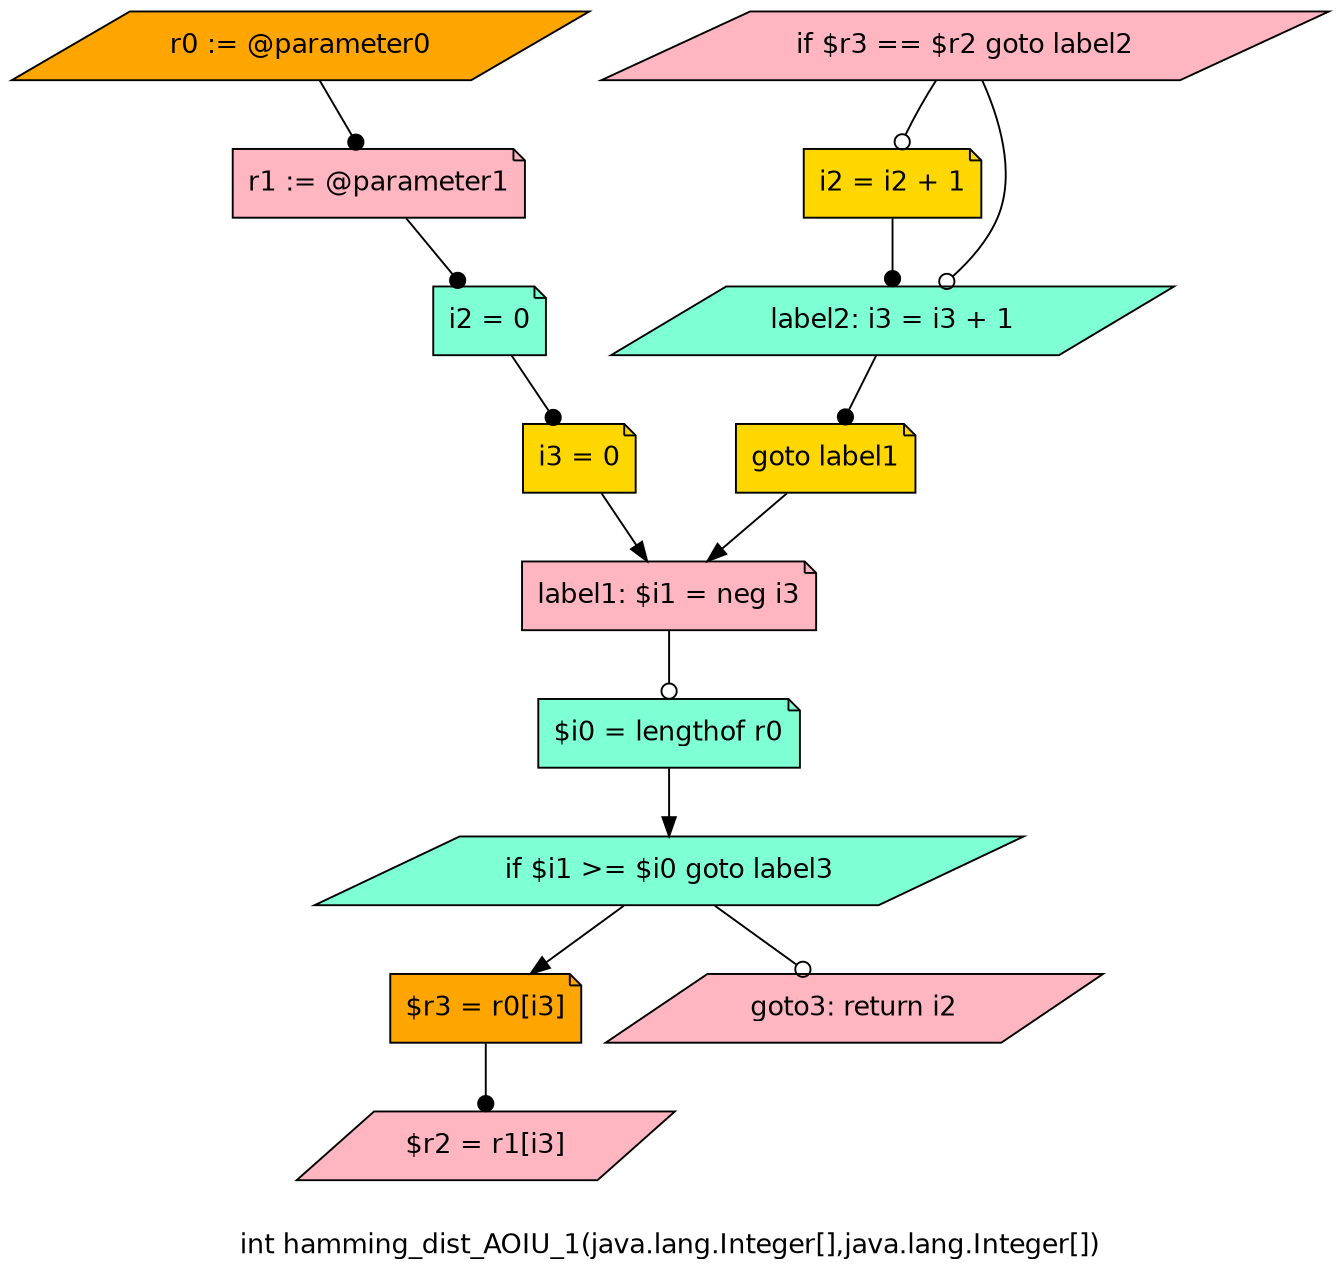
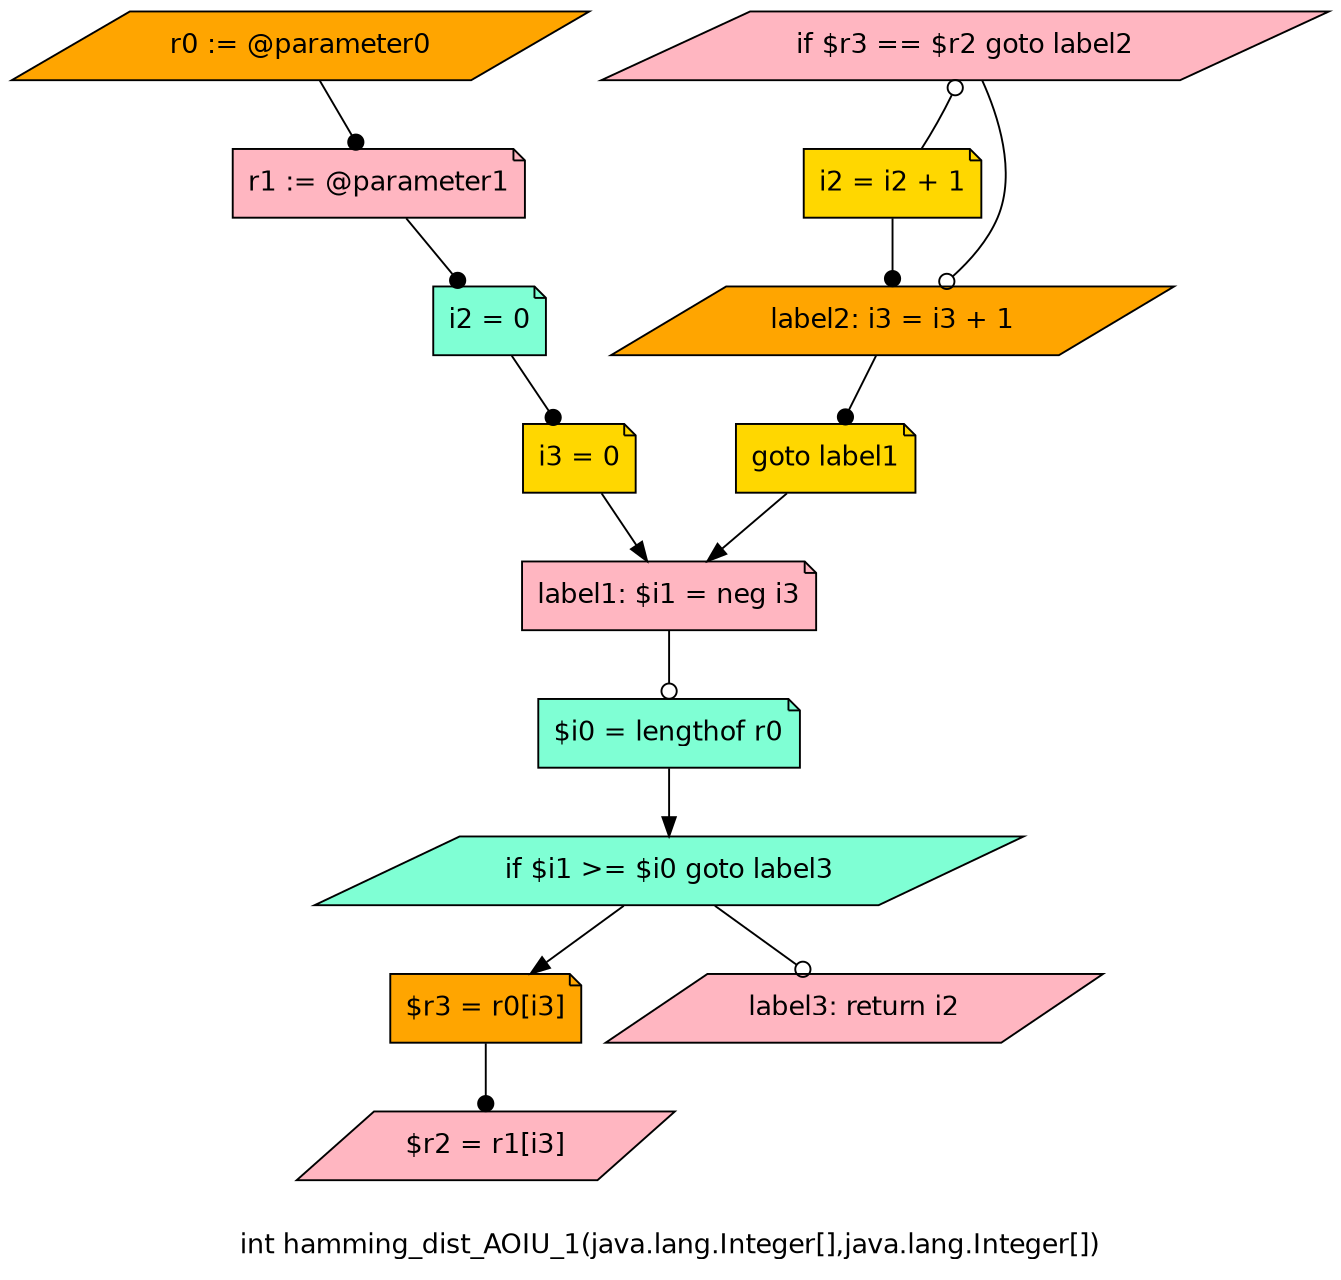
edge "if $r3 == $r2 goto label2" -> "i2 = i2 + 1": reversed
node "label2: i3 = i3 + 1": fillcolor aquamarine -> orange
node "goto3: return i2": label "goto3: return i2" -> "label3: return i2"
